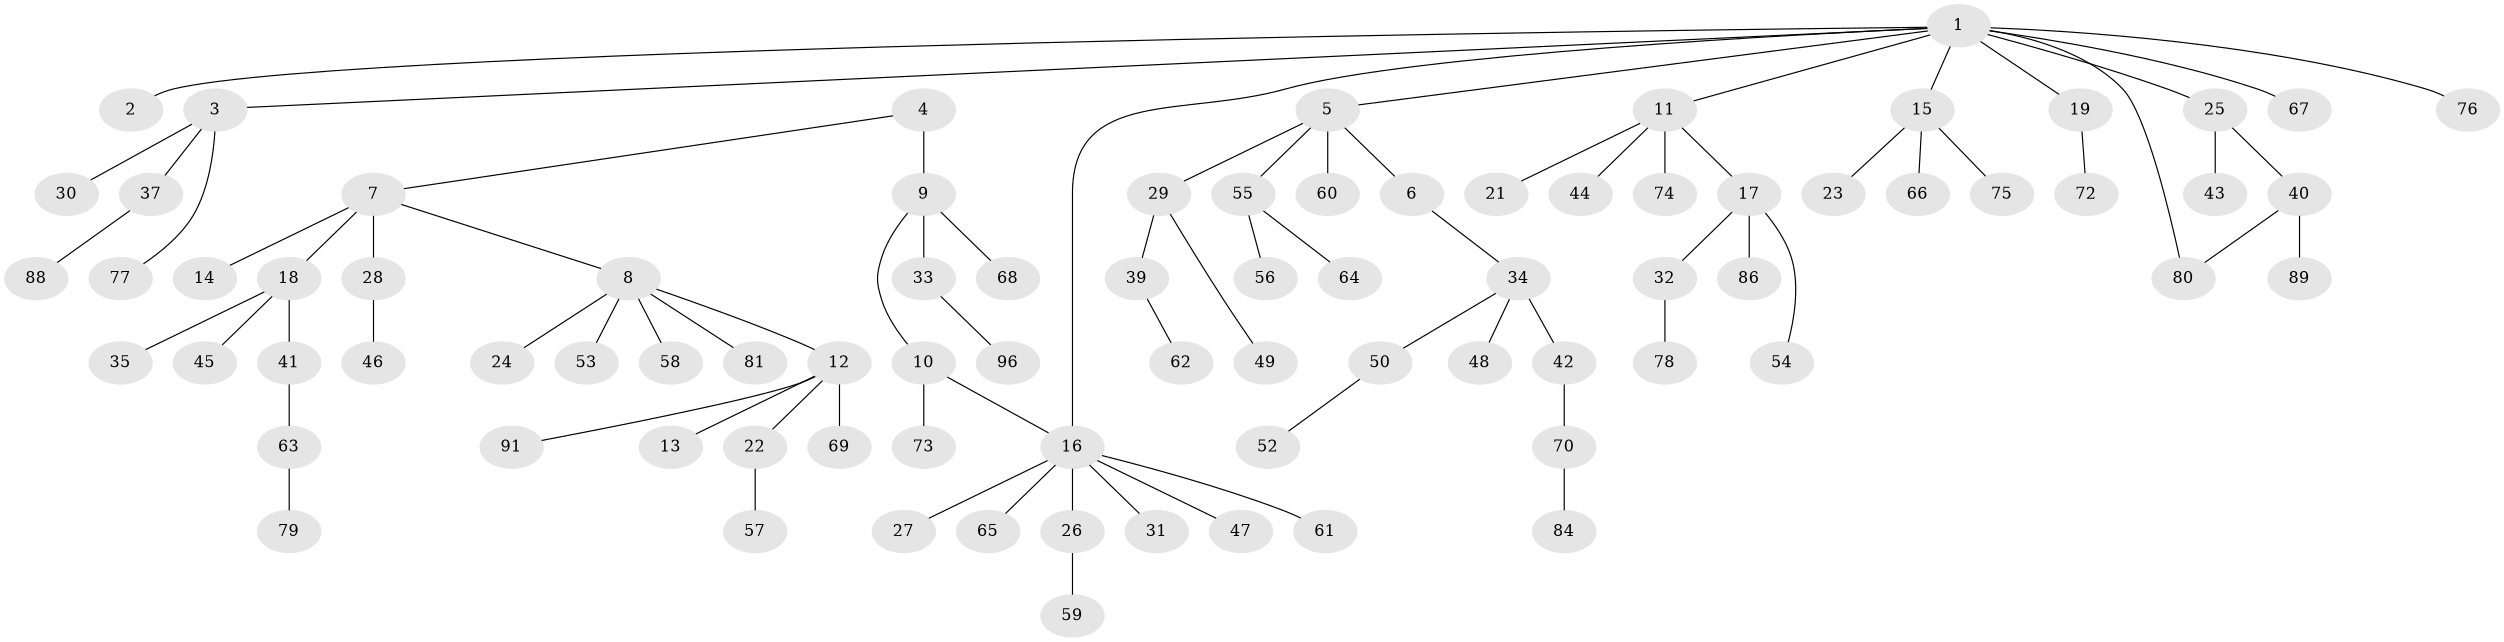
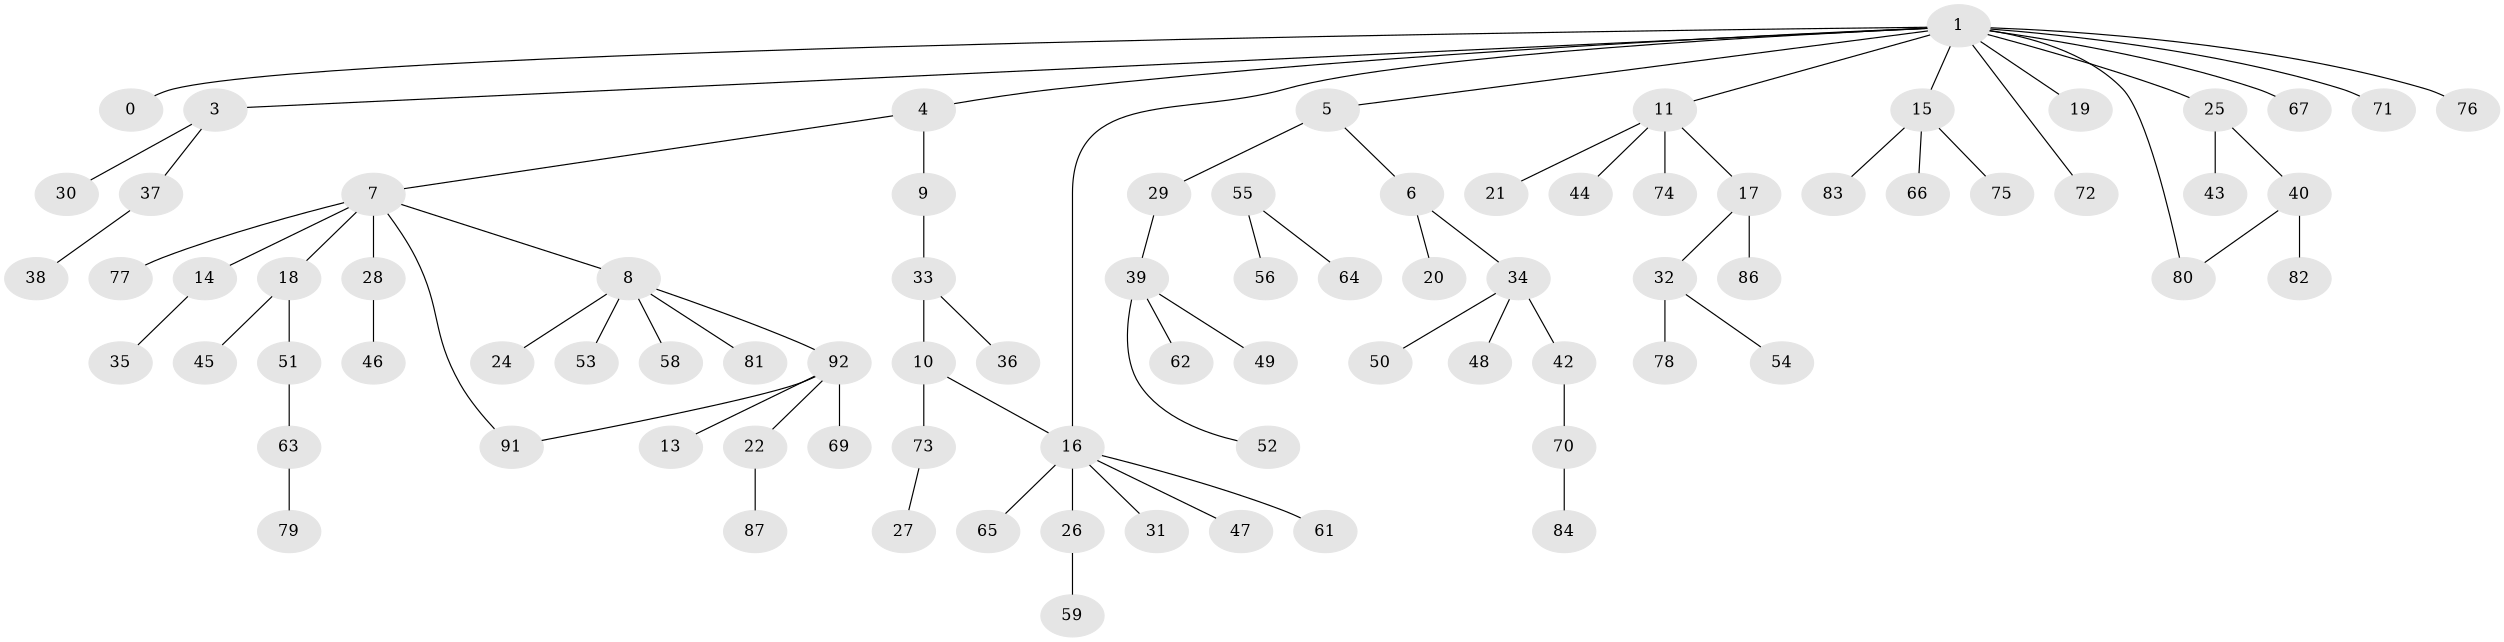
edge "1" -- "4": added
node "2": label "2" -> "0"
node "71": added
edge "5" -- "55": removed
edge "19" -- "72": now "1" -- "72"
node "60": removed
node "23": label "23" -> "83"
edge "3" -- "77": now "7" -- "77"
edge "17" -- "54": now "32" -- "54"
node "88": label "88" -> "38"
edge "9" -- "10": now "33" -- "10"
node "68": removed
edge "29" -- "49": now "39" -- "49"
node "20": added
node "89": label "89" -> "82"
edge "18" -- "35": now "14" -- "35"
edge "7" -- "91": added
node "41": label "41" -> "51"
node "12": label "12" -> "92"
node "96": label "96" -> "36"
edge "50" -- "52": now "39" -- "52"
edge "16" -- "27": now "73" -- "27"
node "57": label "57" -> "87"
